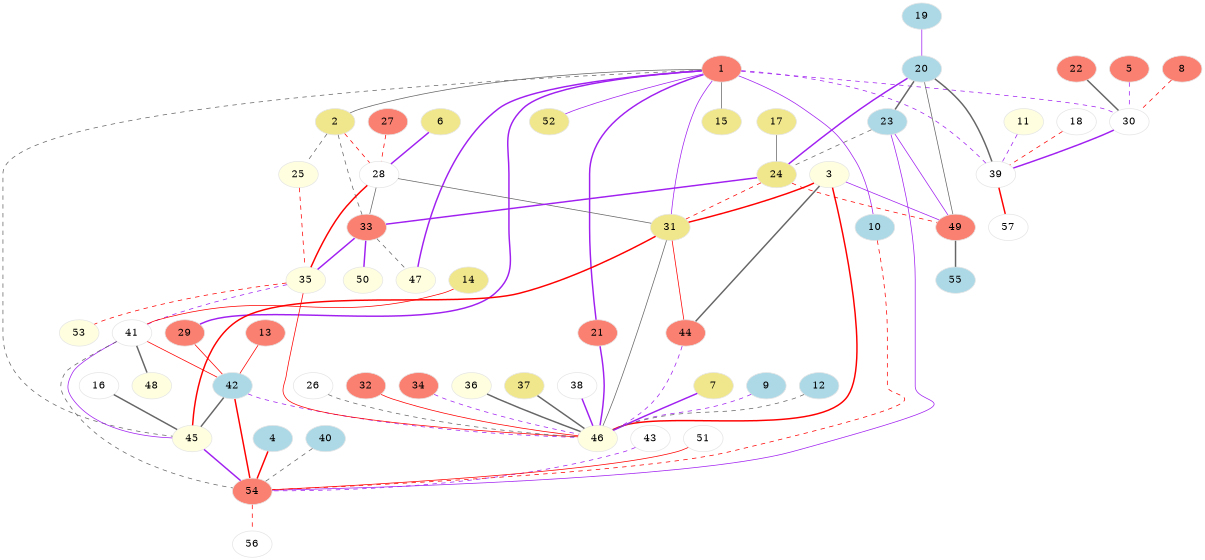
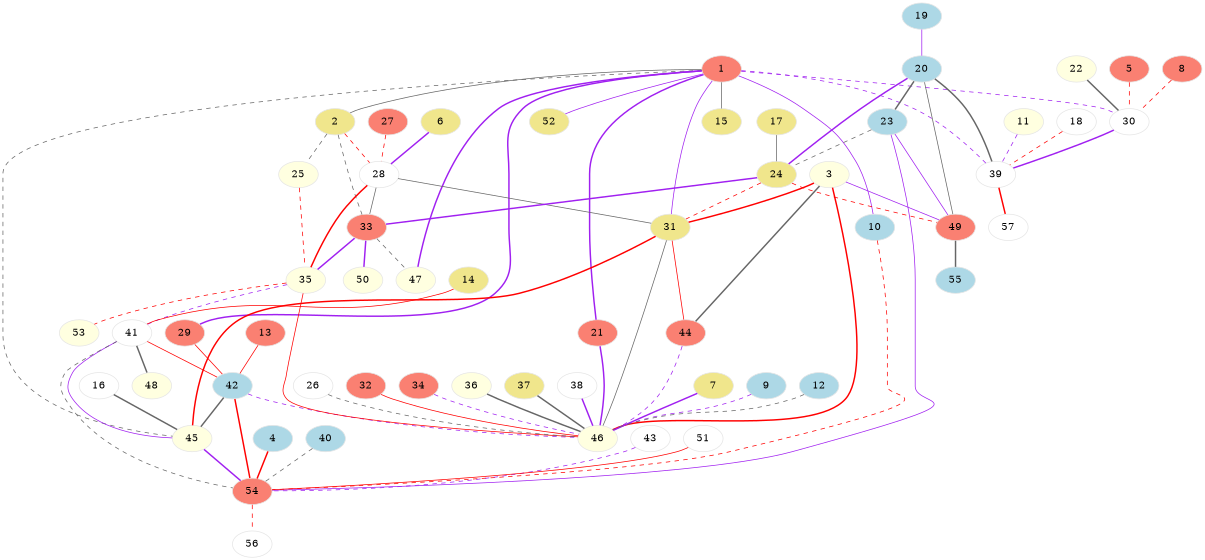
node "22": fillcolor salmon -> lightyellow
edge "5" -- "30": color purple -> red
